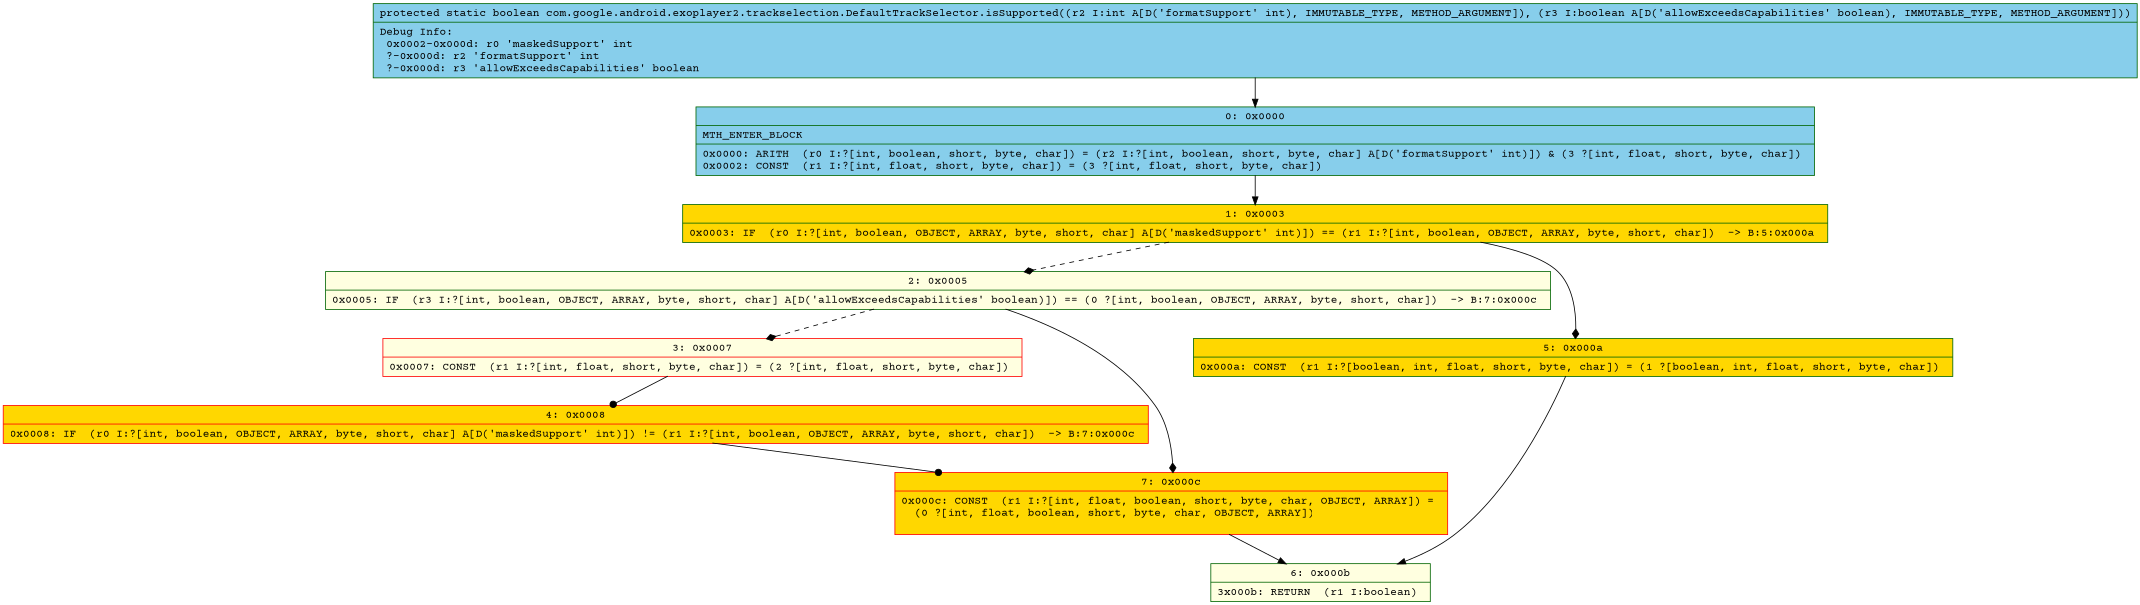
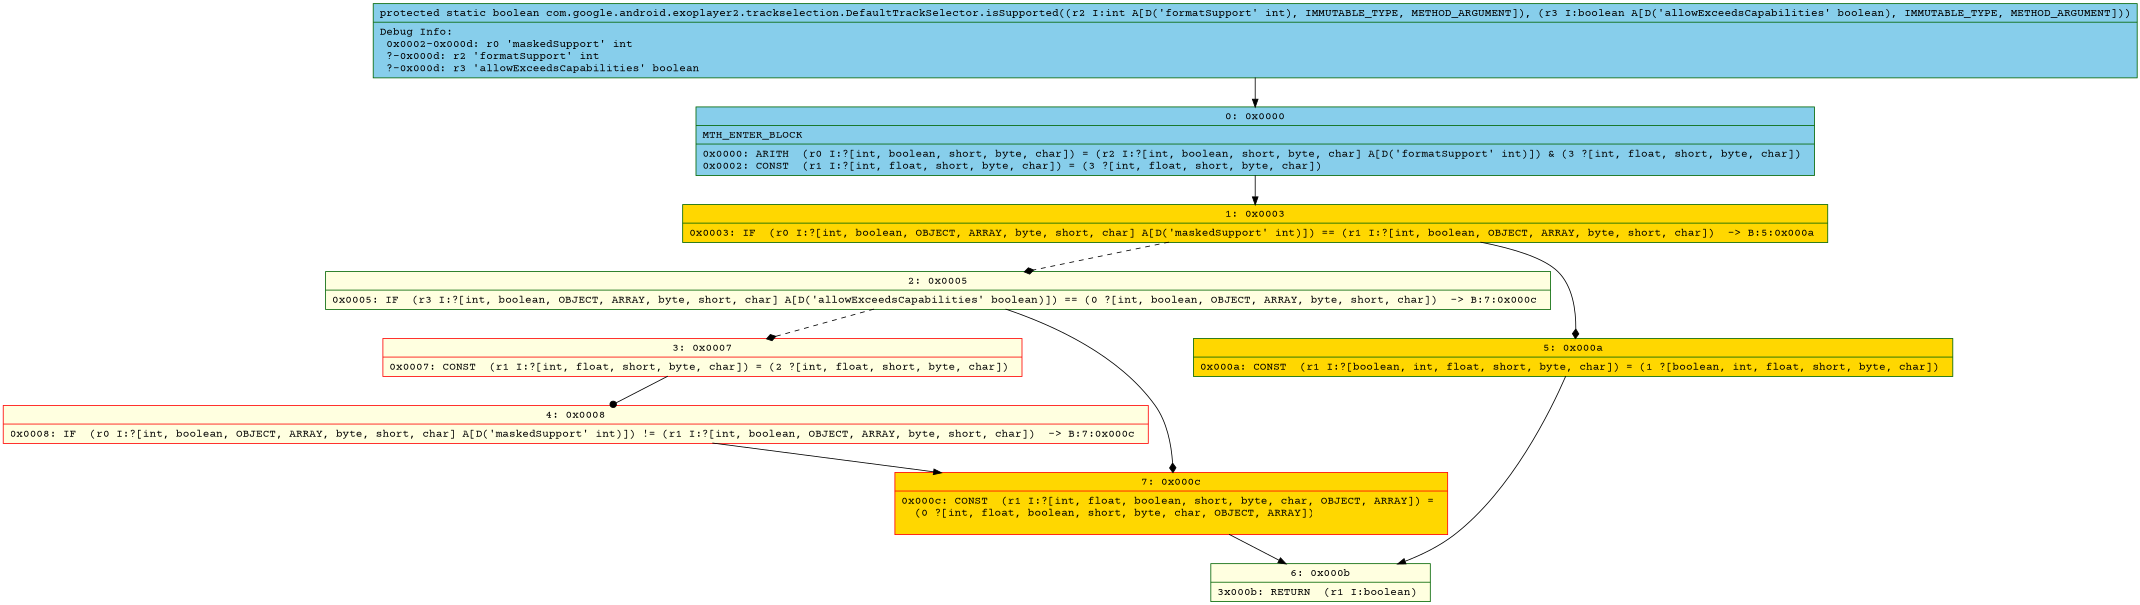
node "4: 0x0008": fillcolor gold -> lightyellow
edge "4: 0x0008" -> "7: 0x000c": arrowhead dot -> normal
